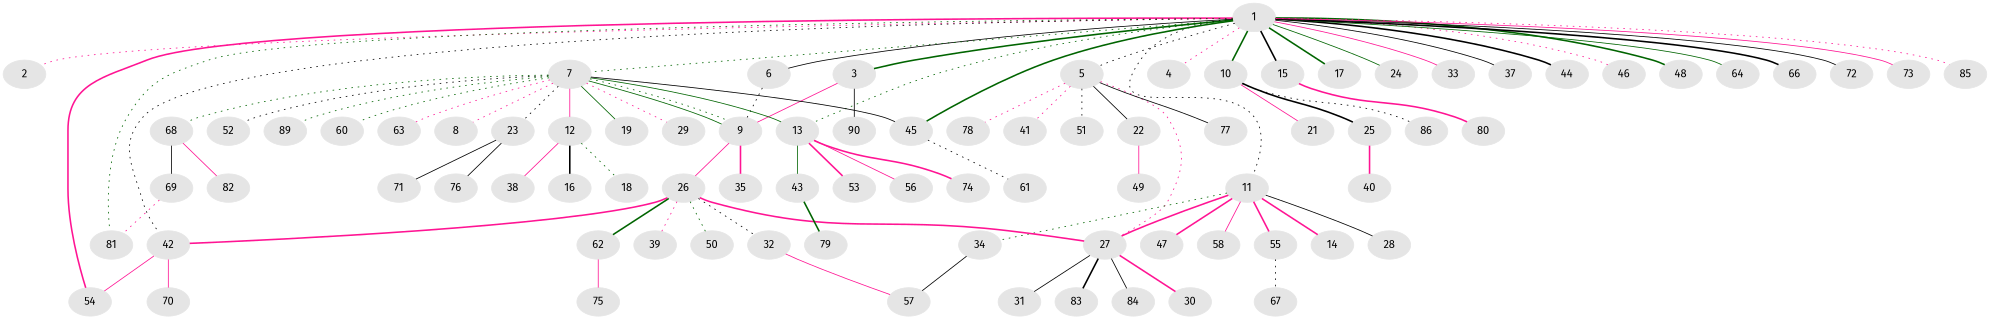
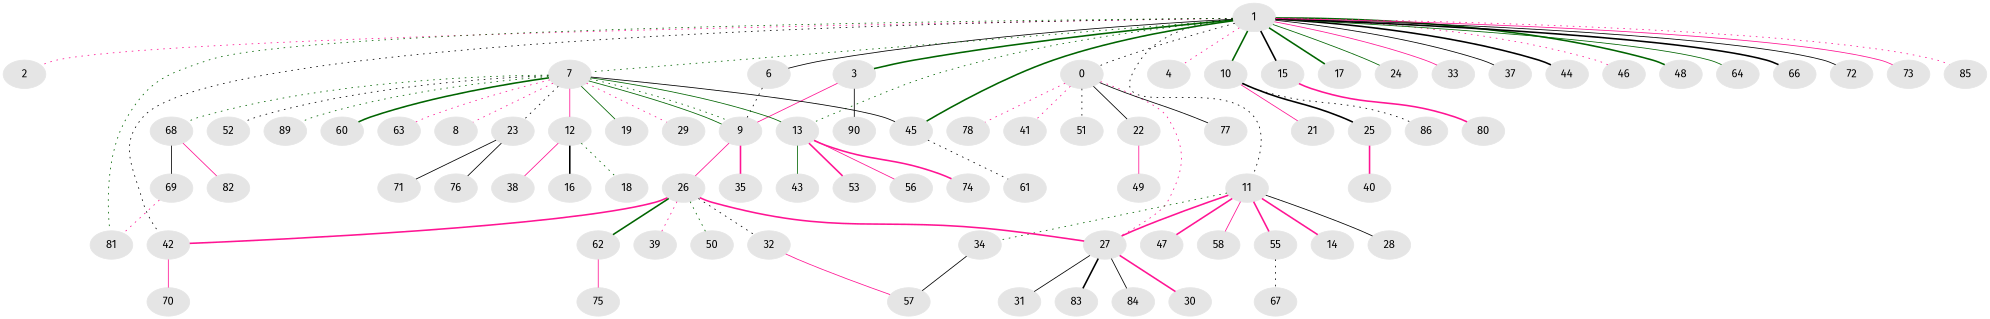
node "5": label "5" -> "0"
edge "7" -- "60": style dotted -> bold
node "79": removed
node "54": removed
